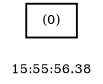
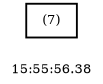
node "(0)": label "(0)" -> "(7)"
